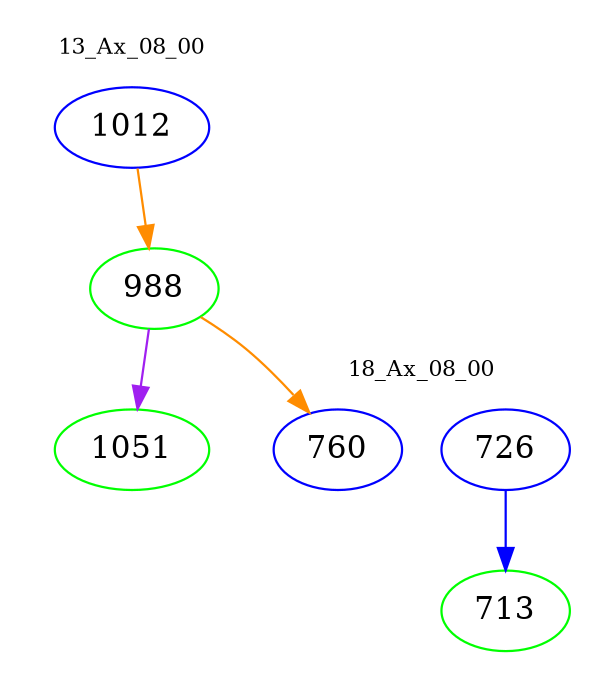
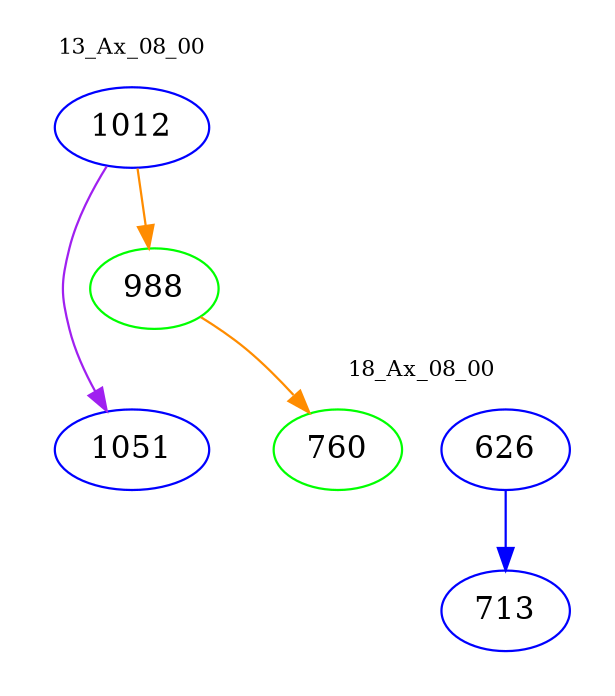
edge "988" -> "1051": now "1012" -> "1051"
node "1051": color green -> blue
node "760": color blue -> green
node "726": label "726" -> "626"
node "713": color green -> blue
